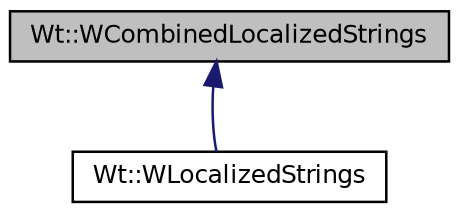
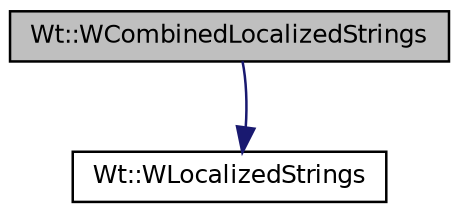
edge "Wt::WLocalizedStrings" -> "Wt::WCombinedLocalizedStrings": reversed
